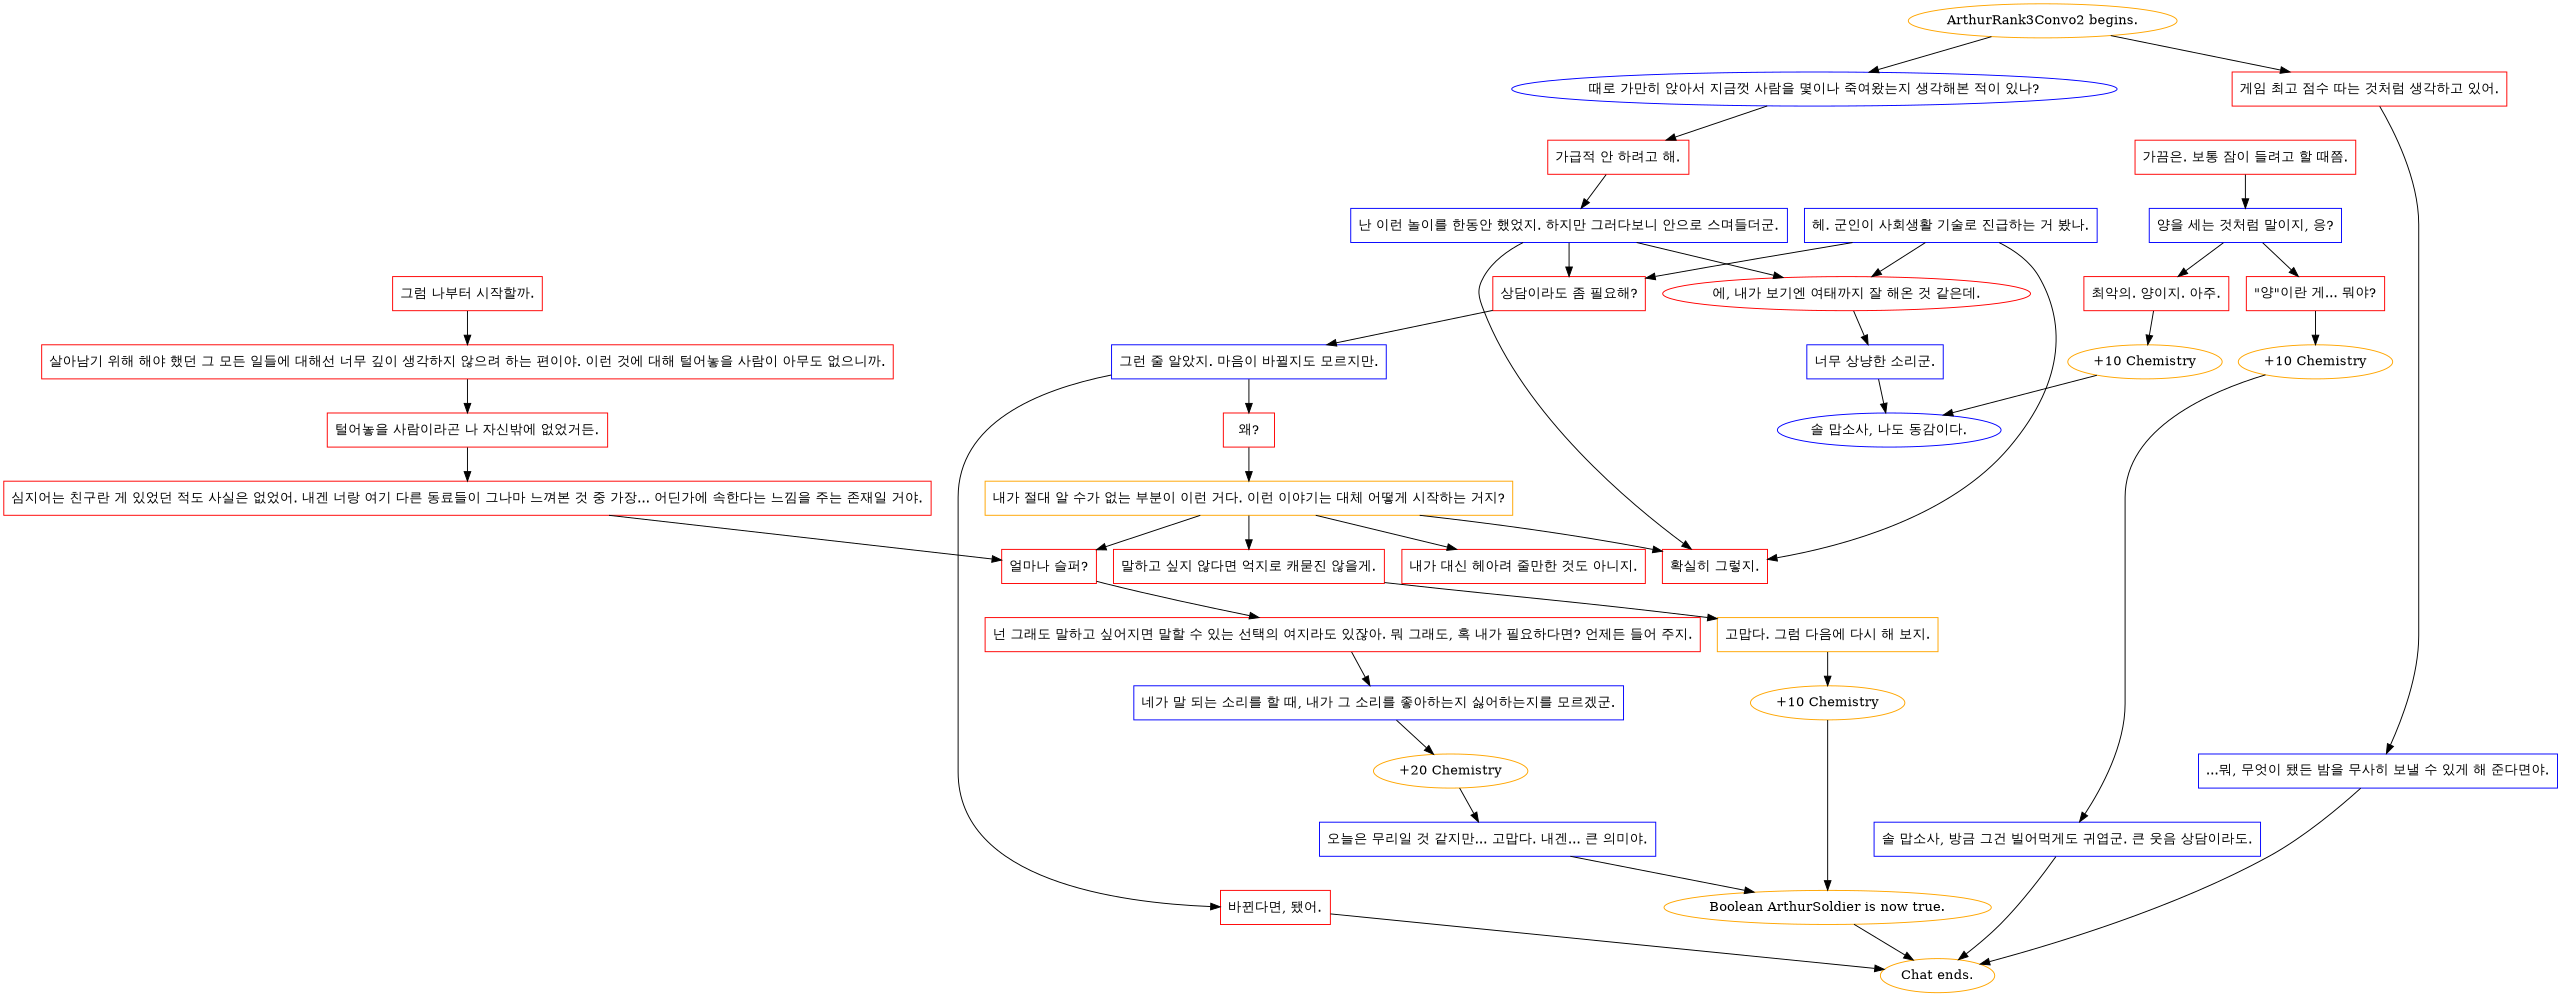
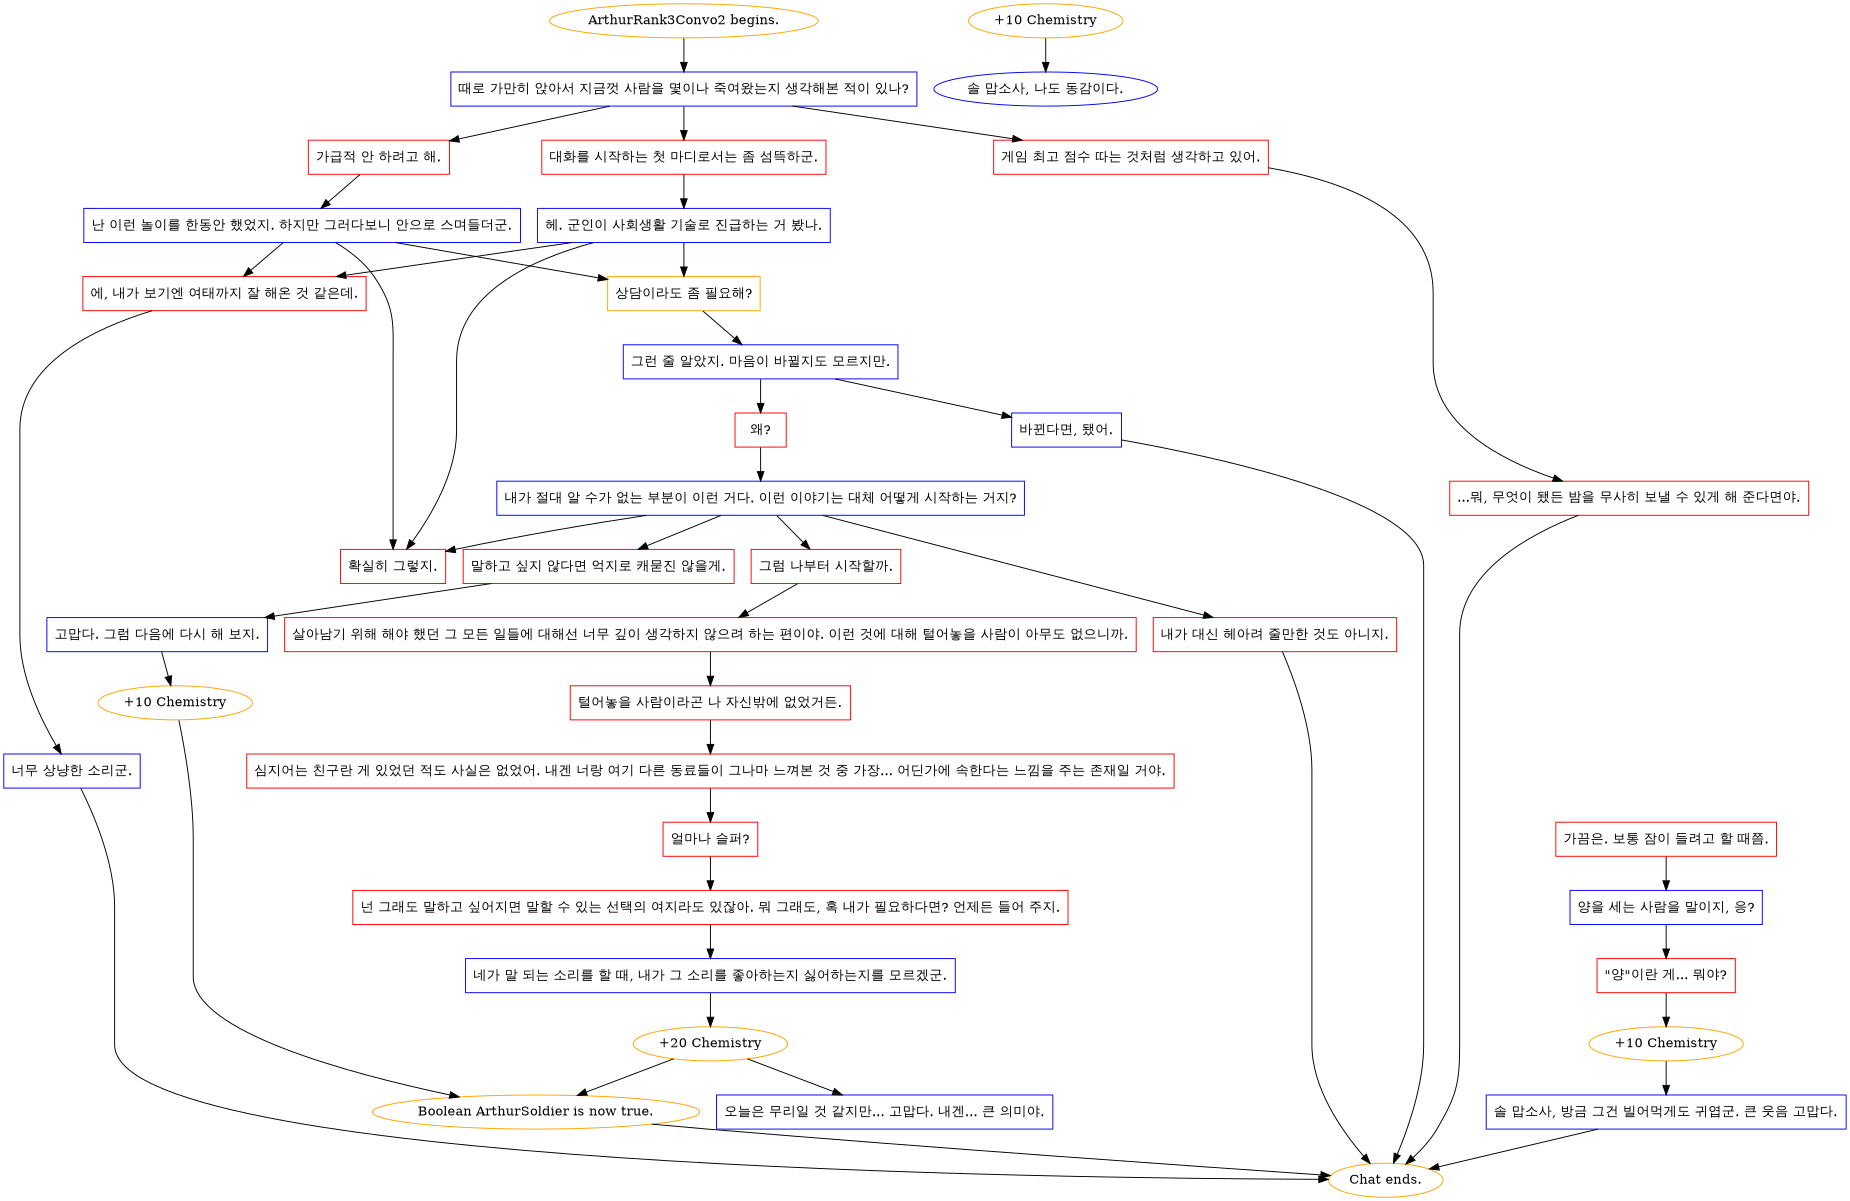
edge "ArthurRank3Convo2 begins." -> "게임 최고 점수 따는 것처럼 생각하고 있어.": now "때로 가만히 앉아서 지금껏 사람을 몇이나 죽여왔는지 생각해본 적이 있나?" -> "게임 최고 점수 따는 것처럼 생각하고 있어."
node "때로 가만히 앉아서 지금껏 사람을 몇이나 죽여왔는지 생각해본 적이 있나?": shape ellipse -> box
node "대화를 시작하는 첫 마디로서는 좀 섬뜩하군.": added
node "양을 세는 것처럼 말이지, 응?": label "양을 세는 것처럼 말이지, 응?" -> "양을 세는 사람을 말이지, 응?"
node "상담이라도 좀 필요해?": color red -> orange
node "에, 내가 보기엔 여태까지 잘 해온 것 같은데.": shape ellipse -> box
node "최악의. 양이지. 아주.": removed
edge "너무 상냥한 소리군." -> "솔 맙소사, 나도 동감이다.": now "너무 상냥한 소리군." -> "Chat ends."
node "내가 절대 알 수가 없는 부분이 이런 거다. 이런 이야기는 대체 어떻게 시작하는 거지?": color orange -> blue
edge "내가 절대 알 수가 없는 부분이 이런 거다. 이런 이야기는 대체 어떻게 시작하는 거지?" -> "얼마나 슬퍼?": now "내가 절대 알 수가 없는 부분이 이런 거다. 이런 이야기는 대체 어떻게 시작하는 거지?" -> "그럼 나부터 시작할까."
node "고맙다. 그럼 다음에 다시 해 보지.": color orange -> blue
node "...뭐, 무엇이 됐든 밤을 무사히 보낼 수 있게 해 준다면야.": color blue -> red
node "솔 맙소사, 방금 그건 빌어먹게도 귀엽군. 큰 웃음 상담이라도.": label "솔 맙소사, 방금 그건 빌어먹게도 귀엽군. 큰 웃음 상담이라도." -> "솔 맙소사, 방금 그건 빌어먹게도 귀엽군. 큰 웃음 고맙다."
edge "오늘은 무리일 것 같지만... 고맙다. 내겐... 큰 의미야." -> "Boolean ArthurSoldier is now true.": now "+20 Chemistry" -> "Boolean ArthurSoldier is now true."
node "바뀐다면, 됐어.": color red -> blue
edge "내가 대신 헤아려 줄만한 것도 아니지." -> "Chat ends.": added
